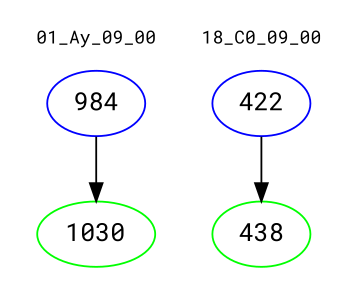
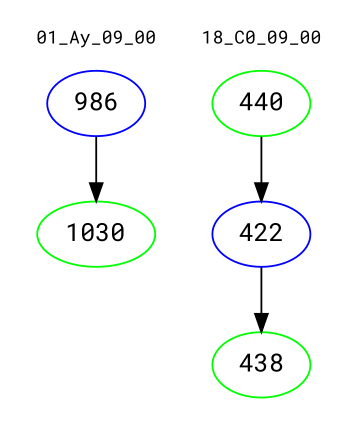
node "984": label "984" -> "986"
node "440": added
